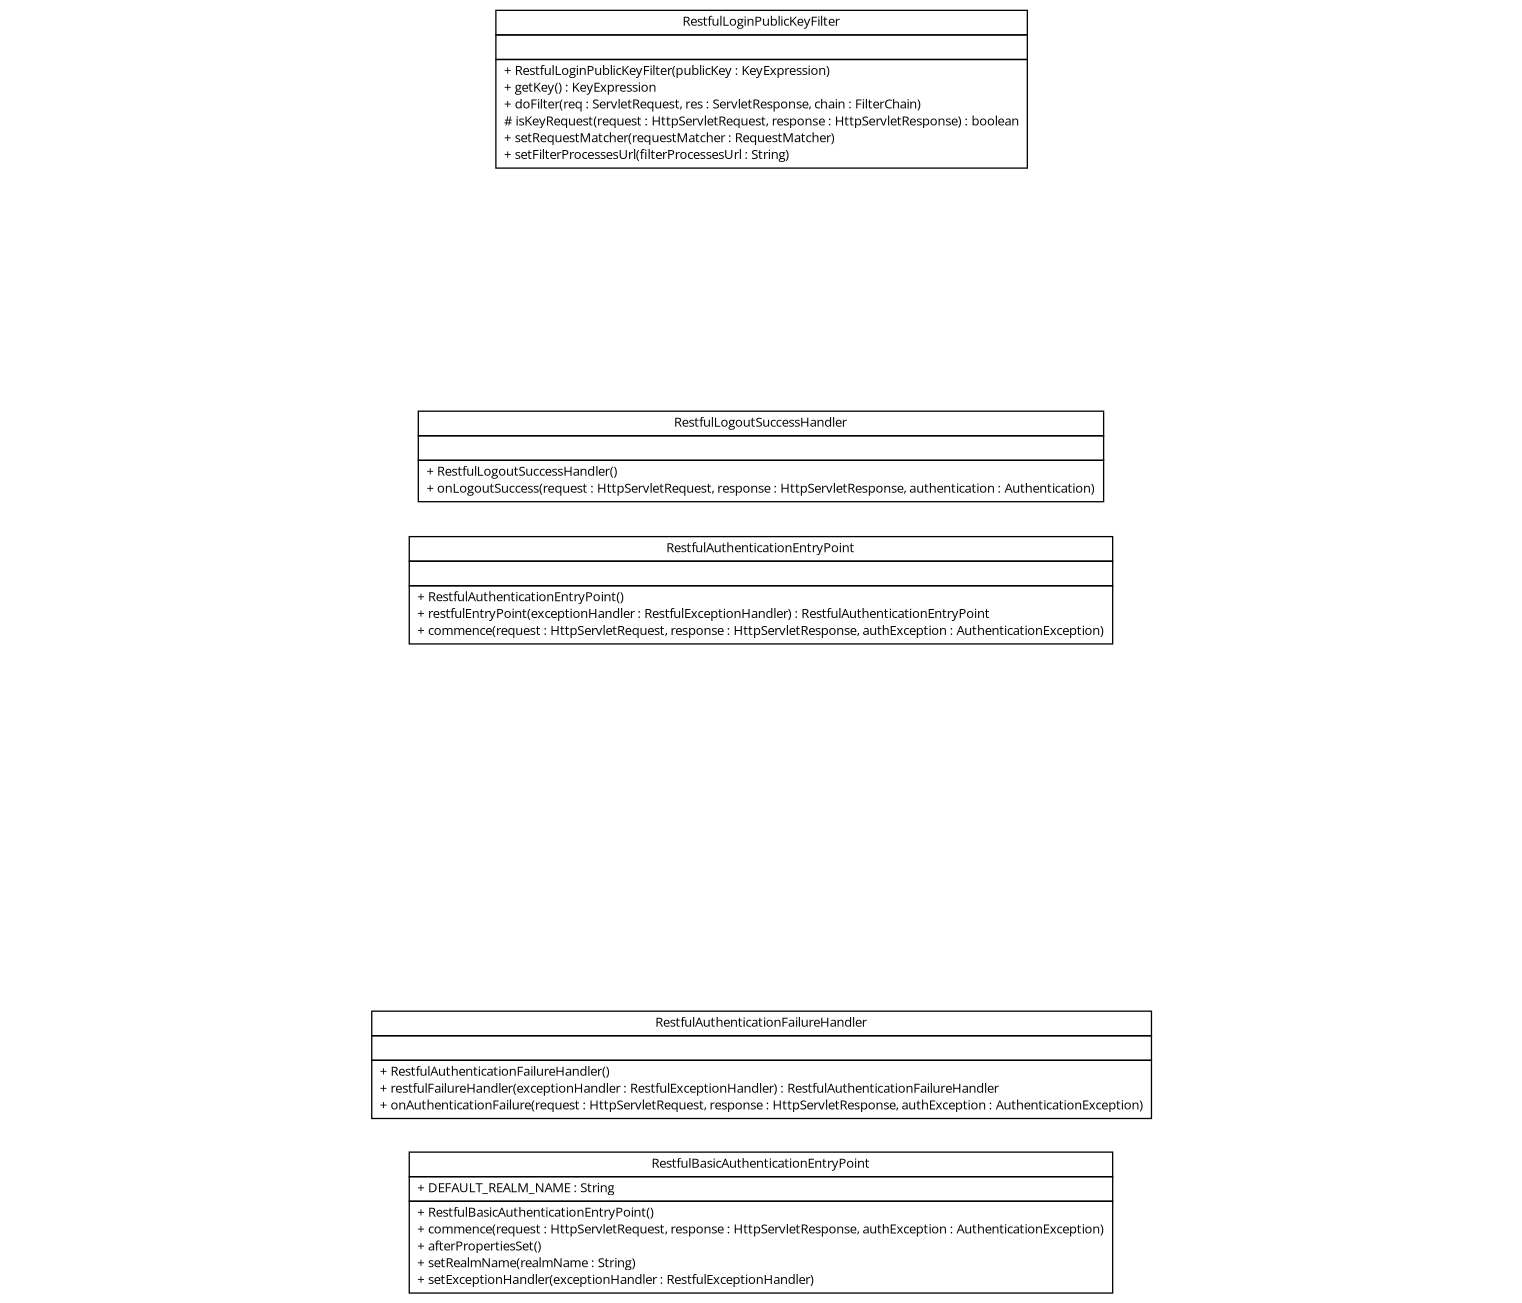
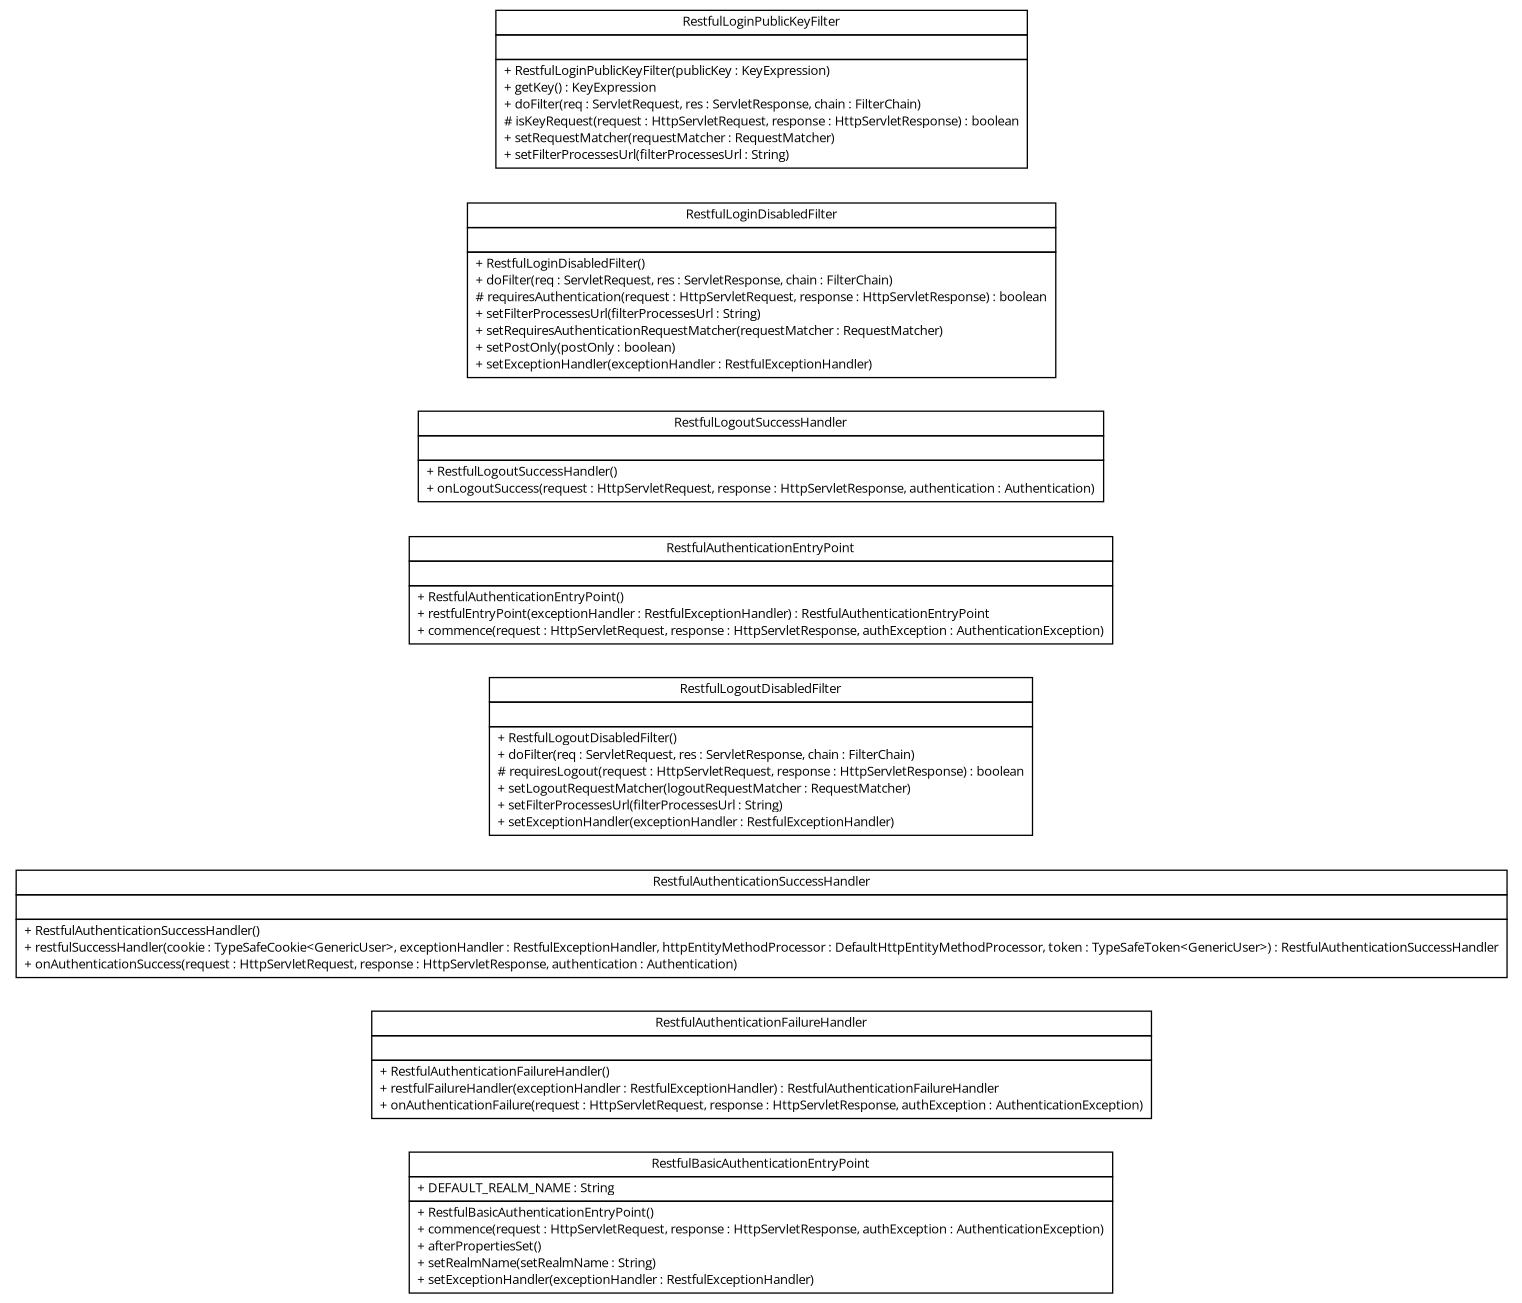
node "RestfulLoginDisabledFilter": added
node "RestfulLogoutDisabledFilter": added
node "RestfulAuthenticationSuccessHandler": added
node "RestfulBasicAuthenticationEntryPoint": text "+ setRealmName(realmName : String)" -> "+ setRealmName(setRealmName : String)"
